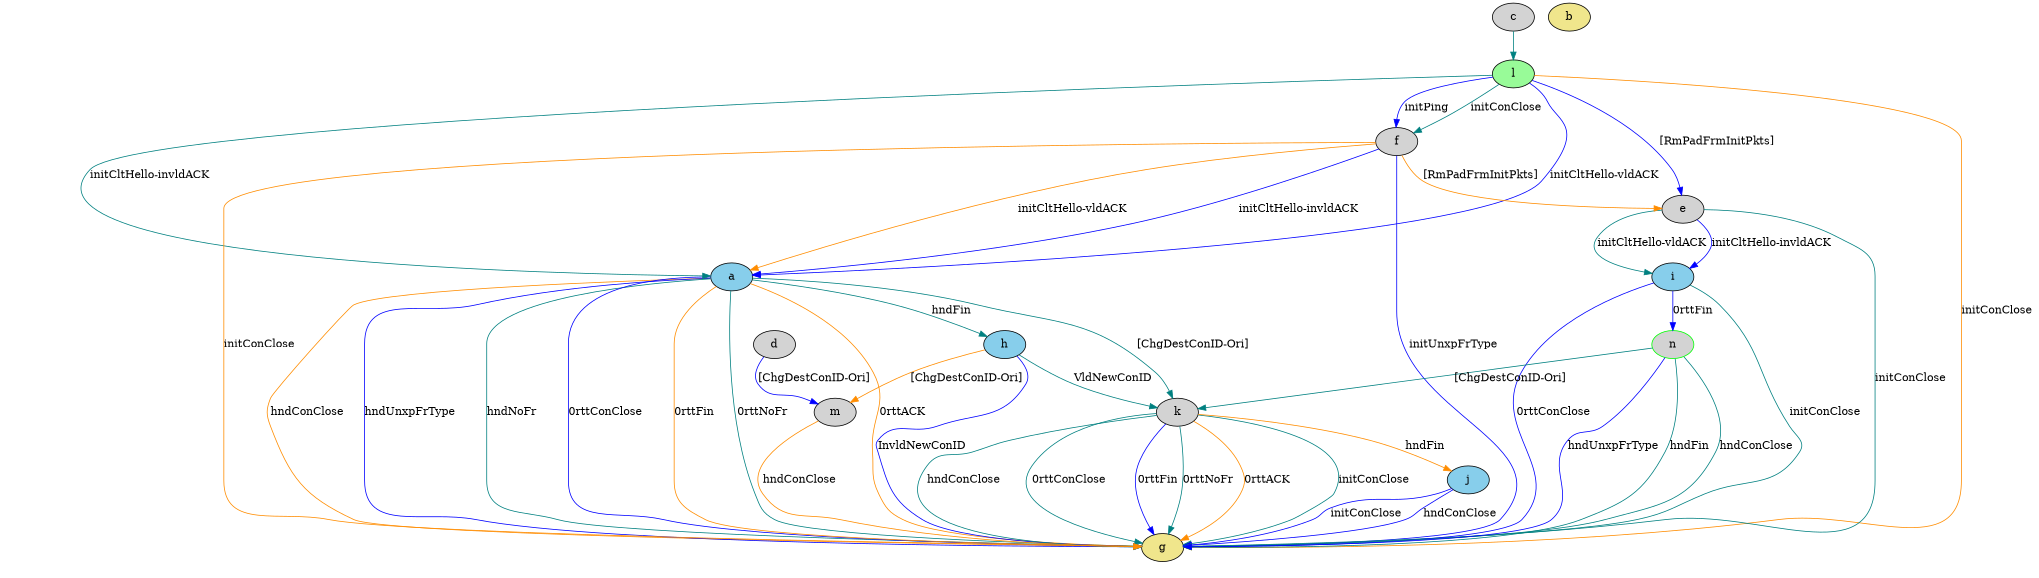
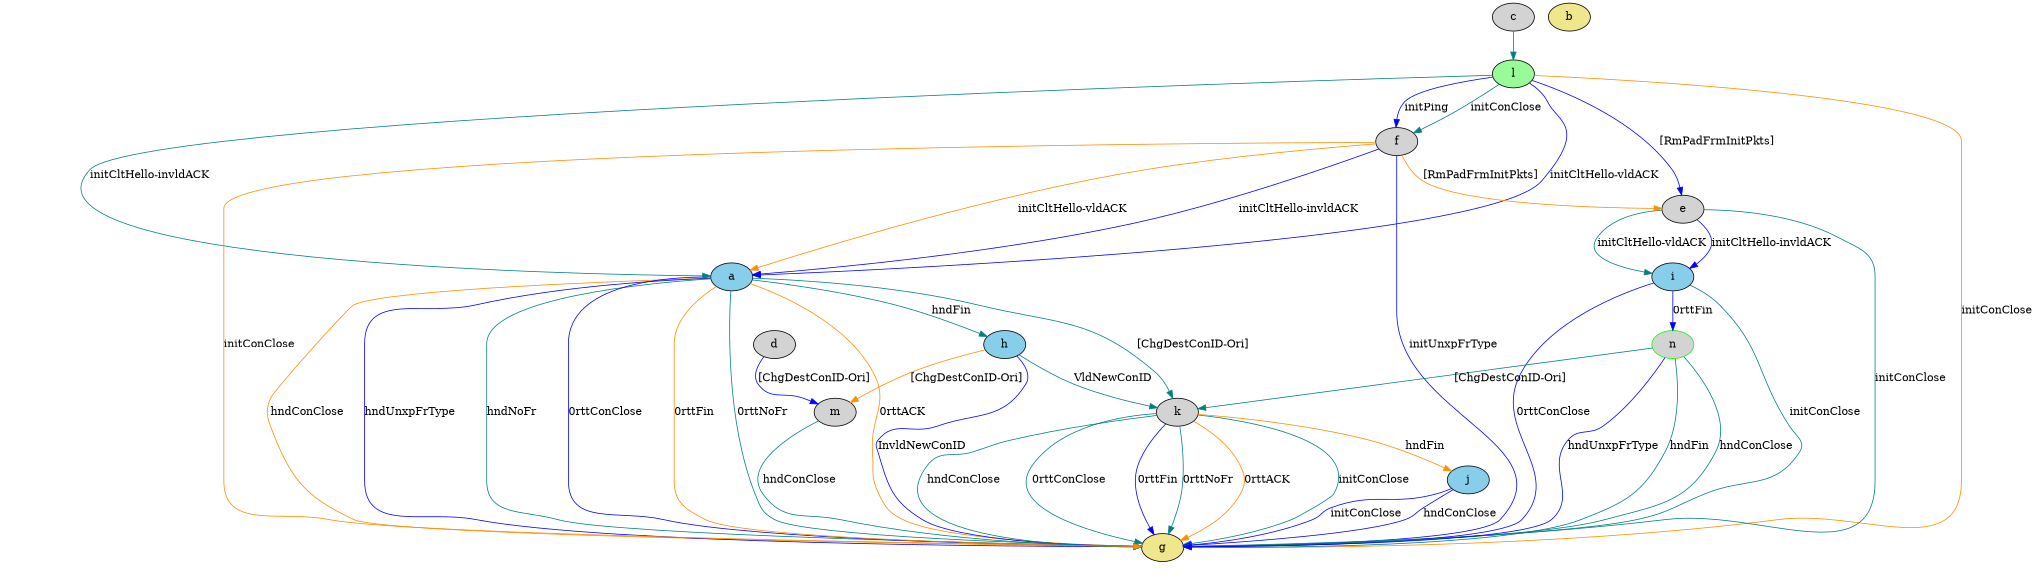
edge "m" -> "g": color darkorange -> teal
